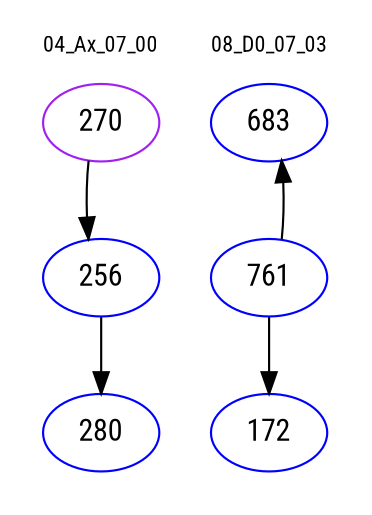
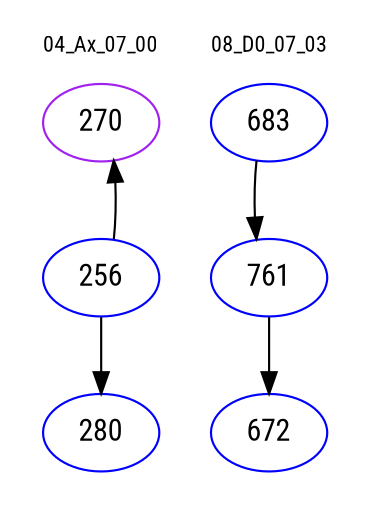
edge "270" -> "256": reversed
edge "761" -> "683": reversed
node "172": label "172" -> "672"
